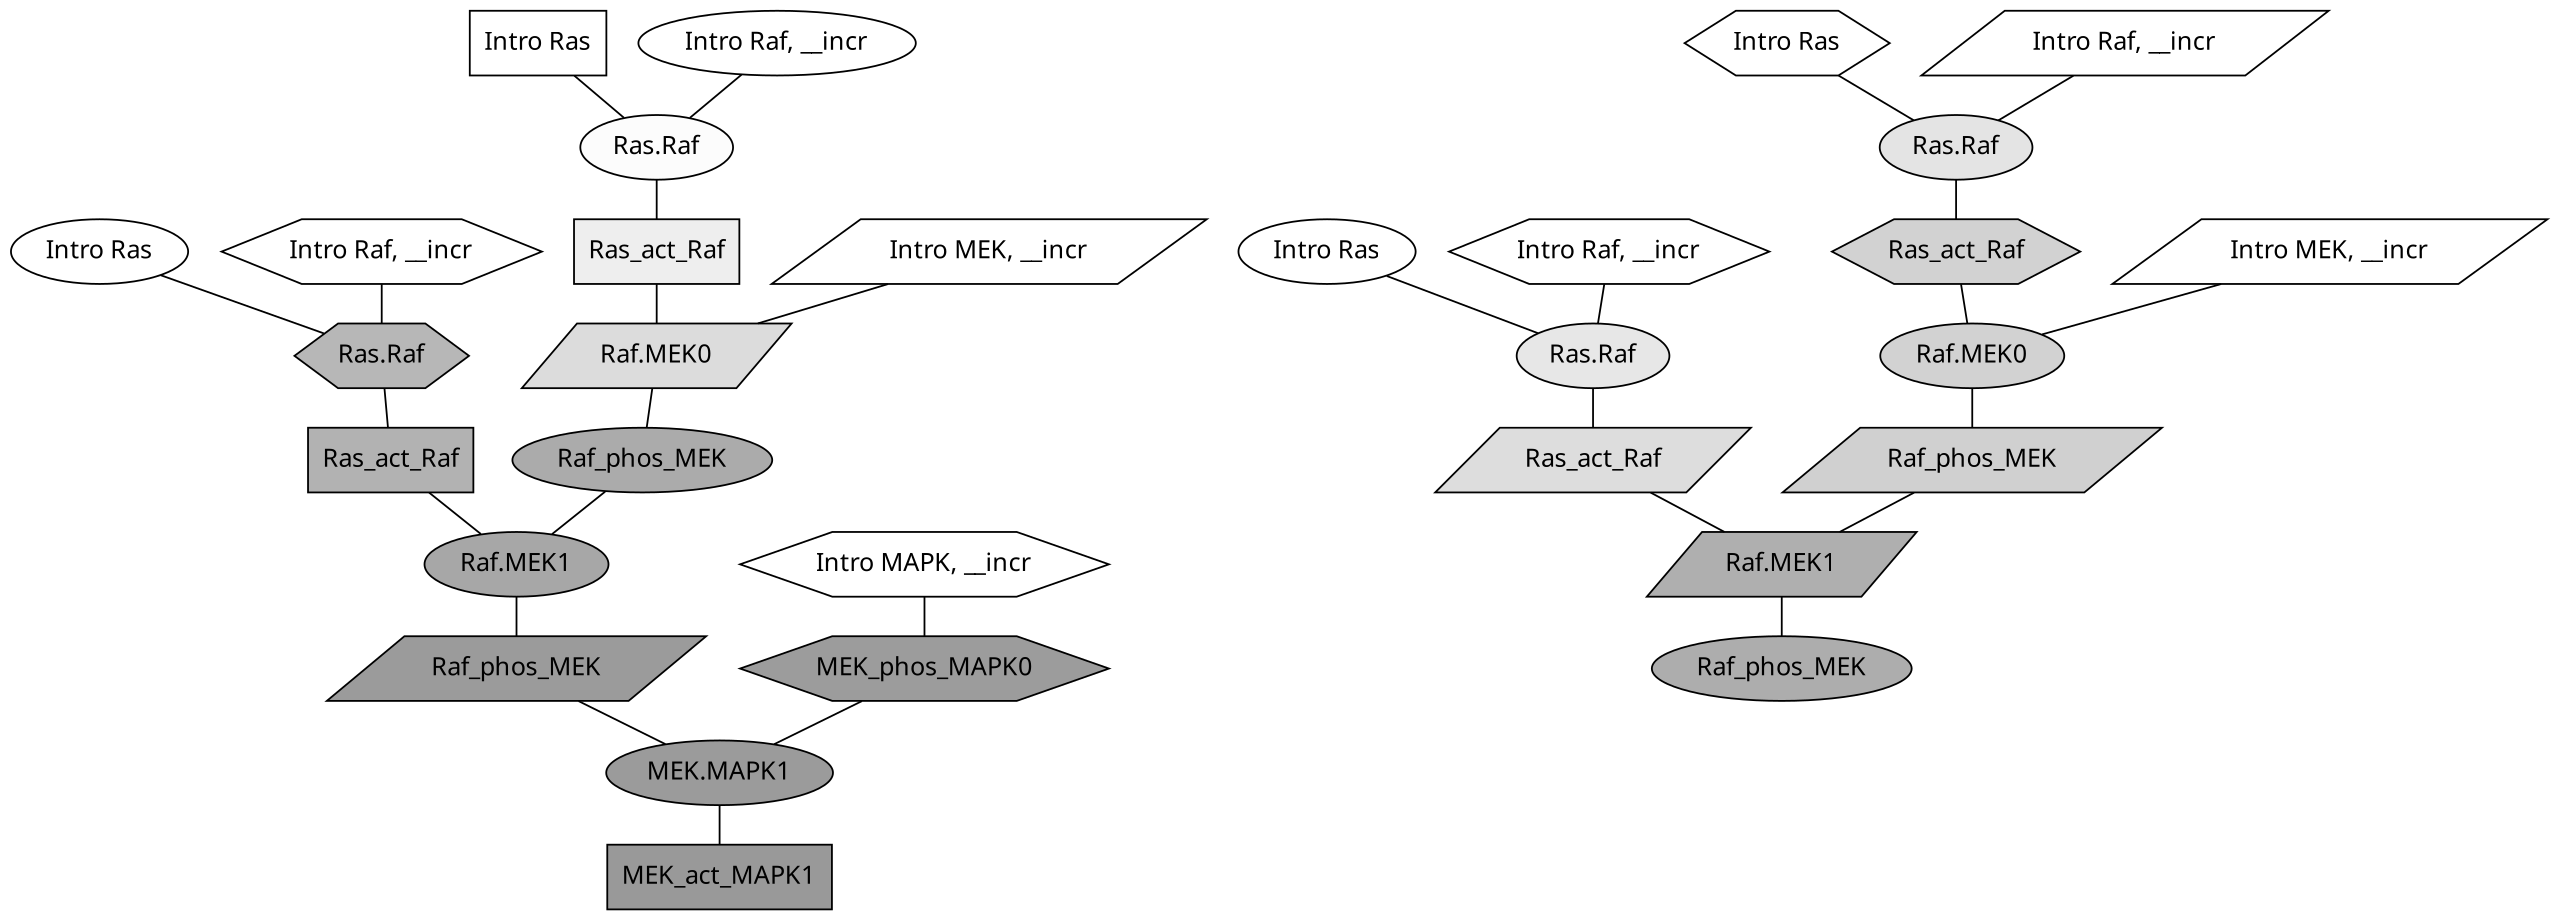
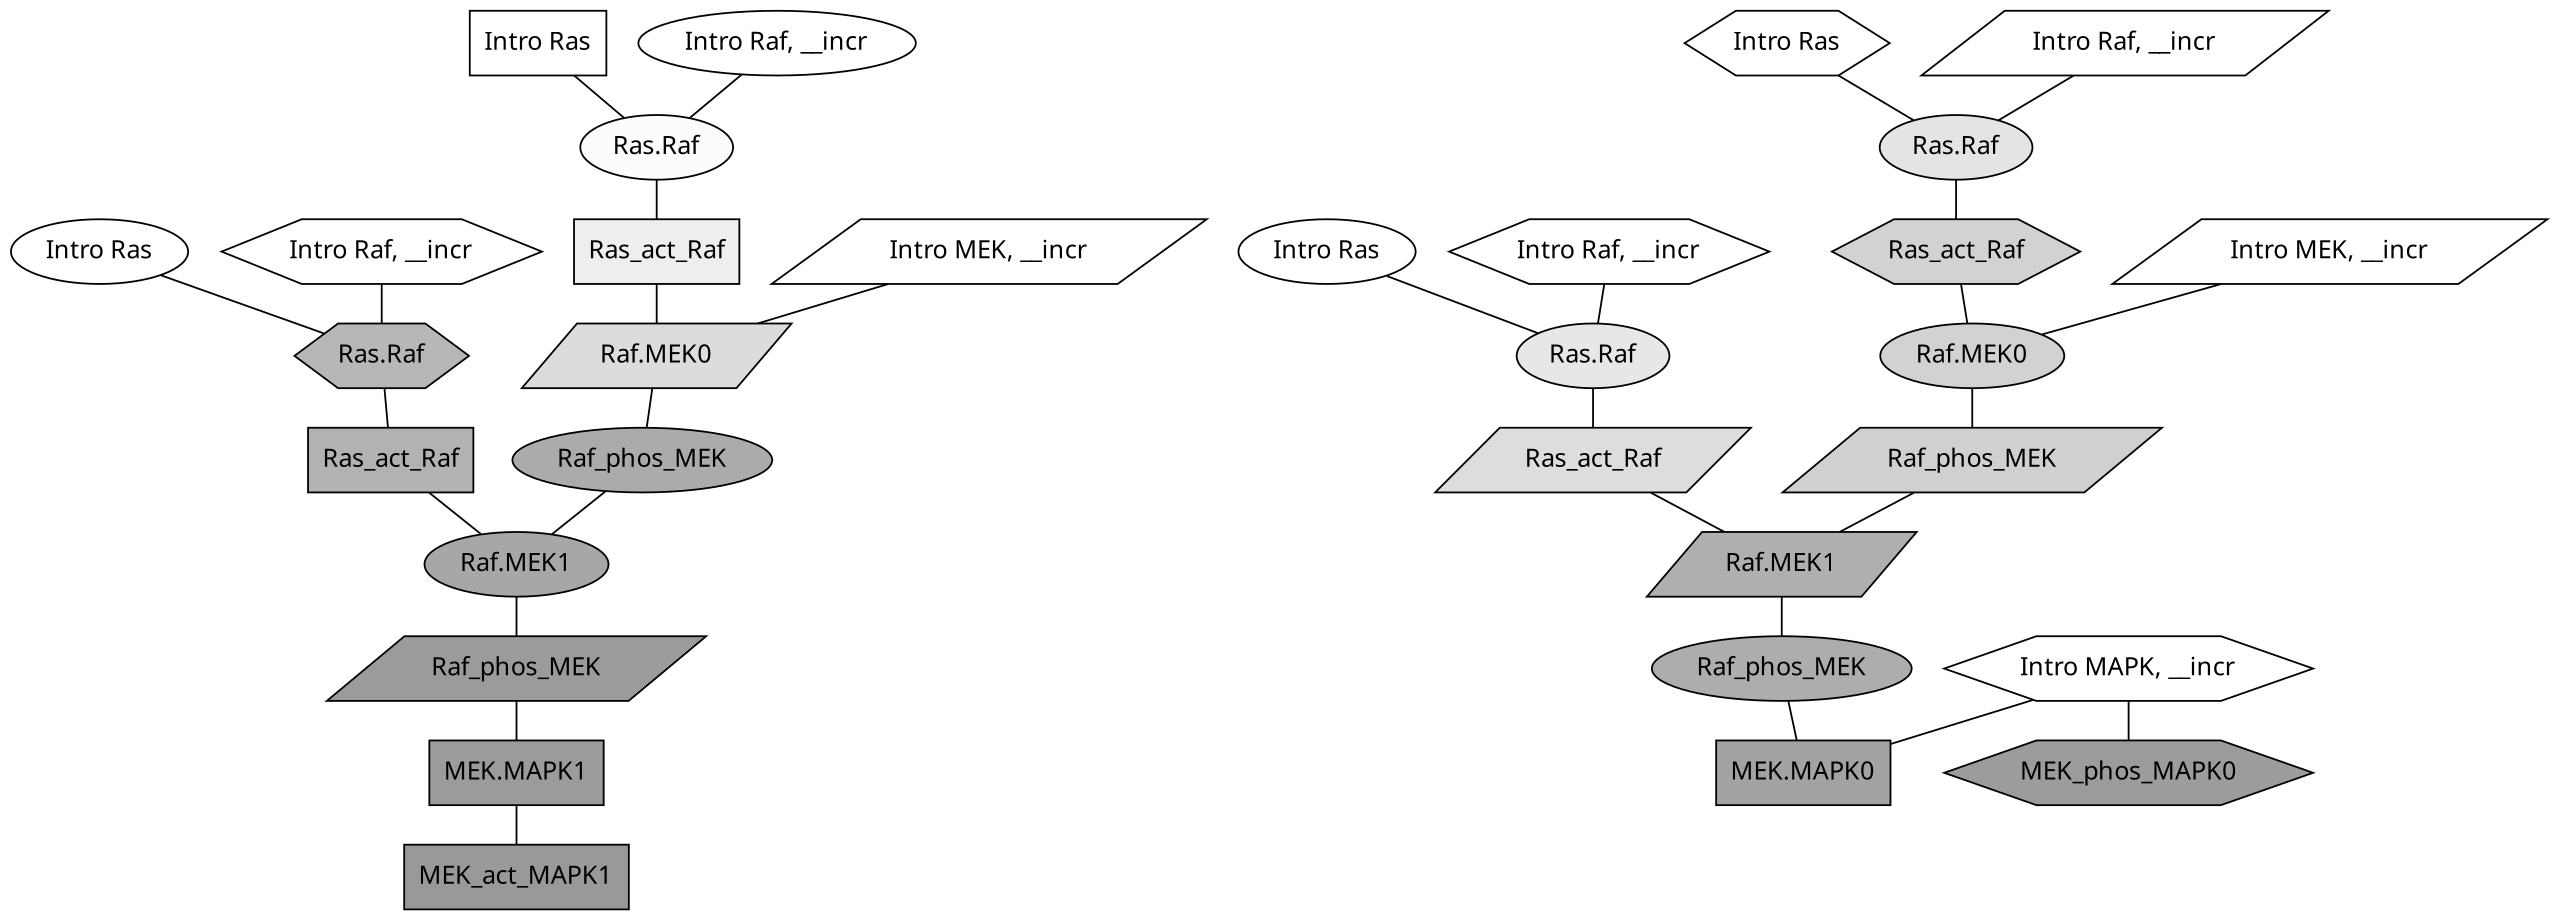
edge "MEK_phos_MAPK0" -- "MEK.MAPK1": removed
node "MEK.MAPK1": shape ellipse -> box
node "MEK.MAPK0": added
